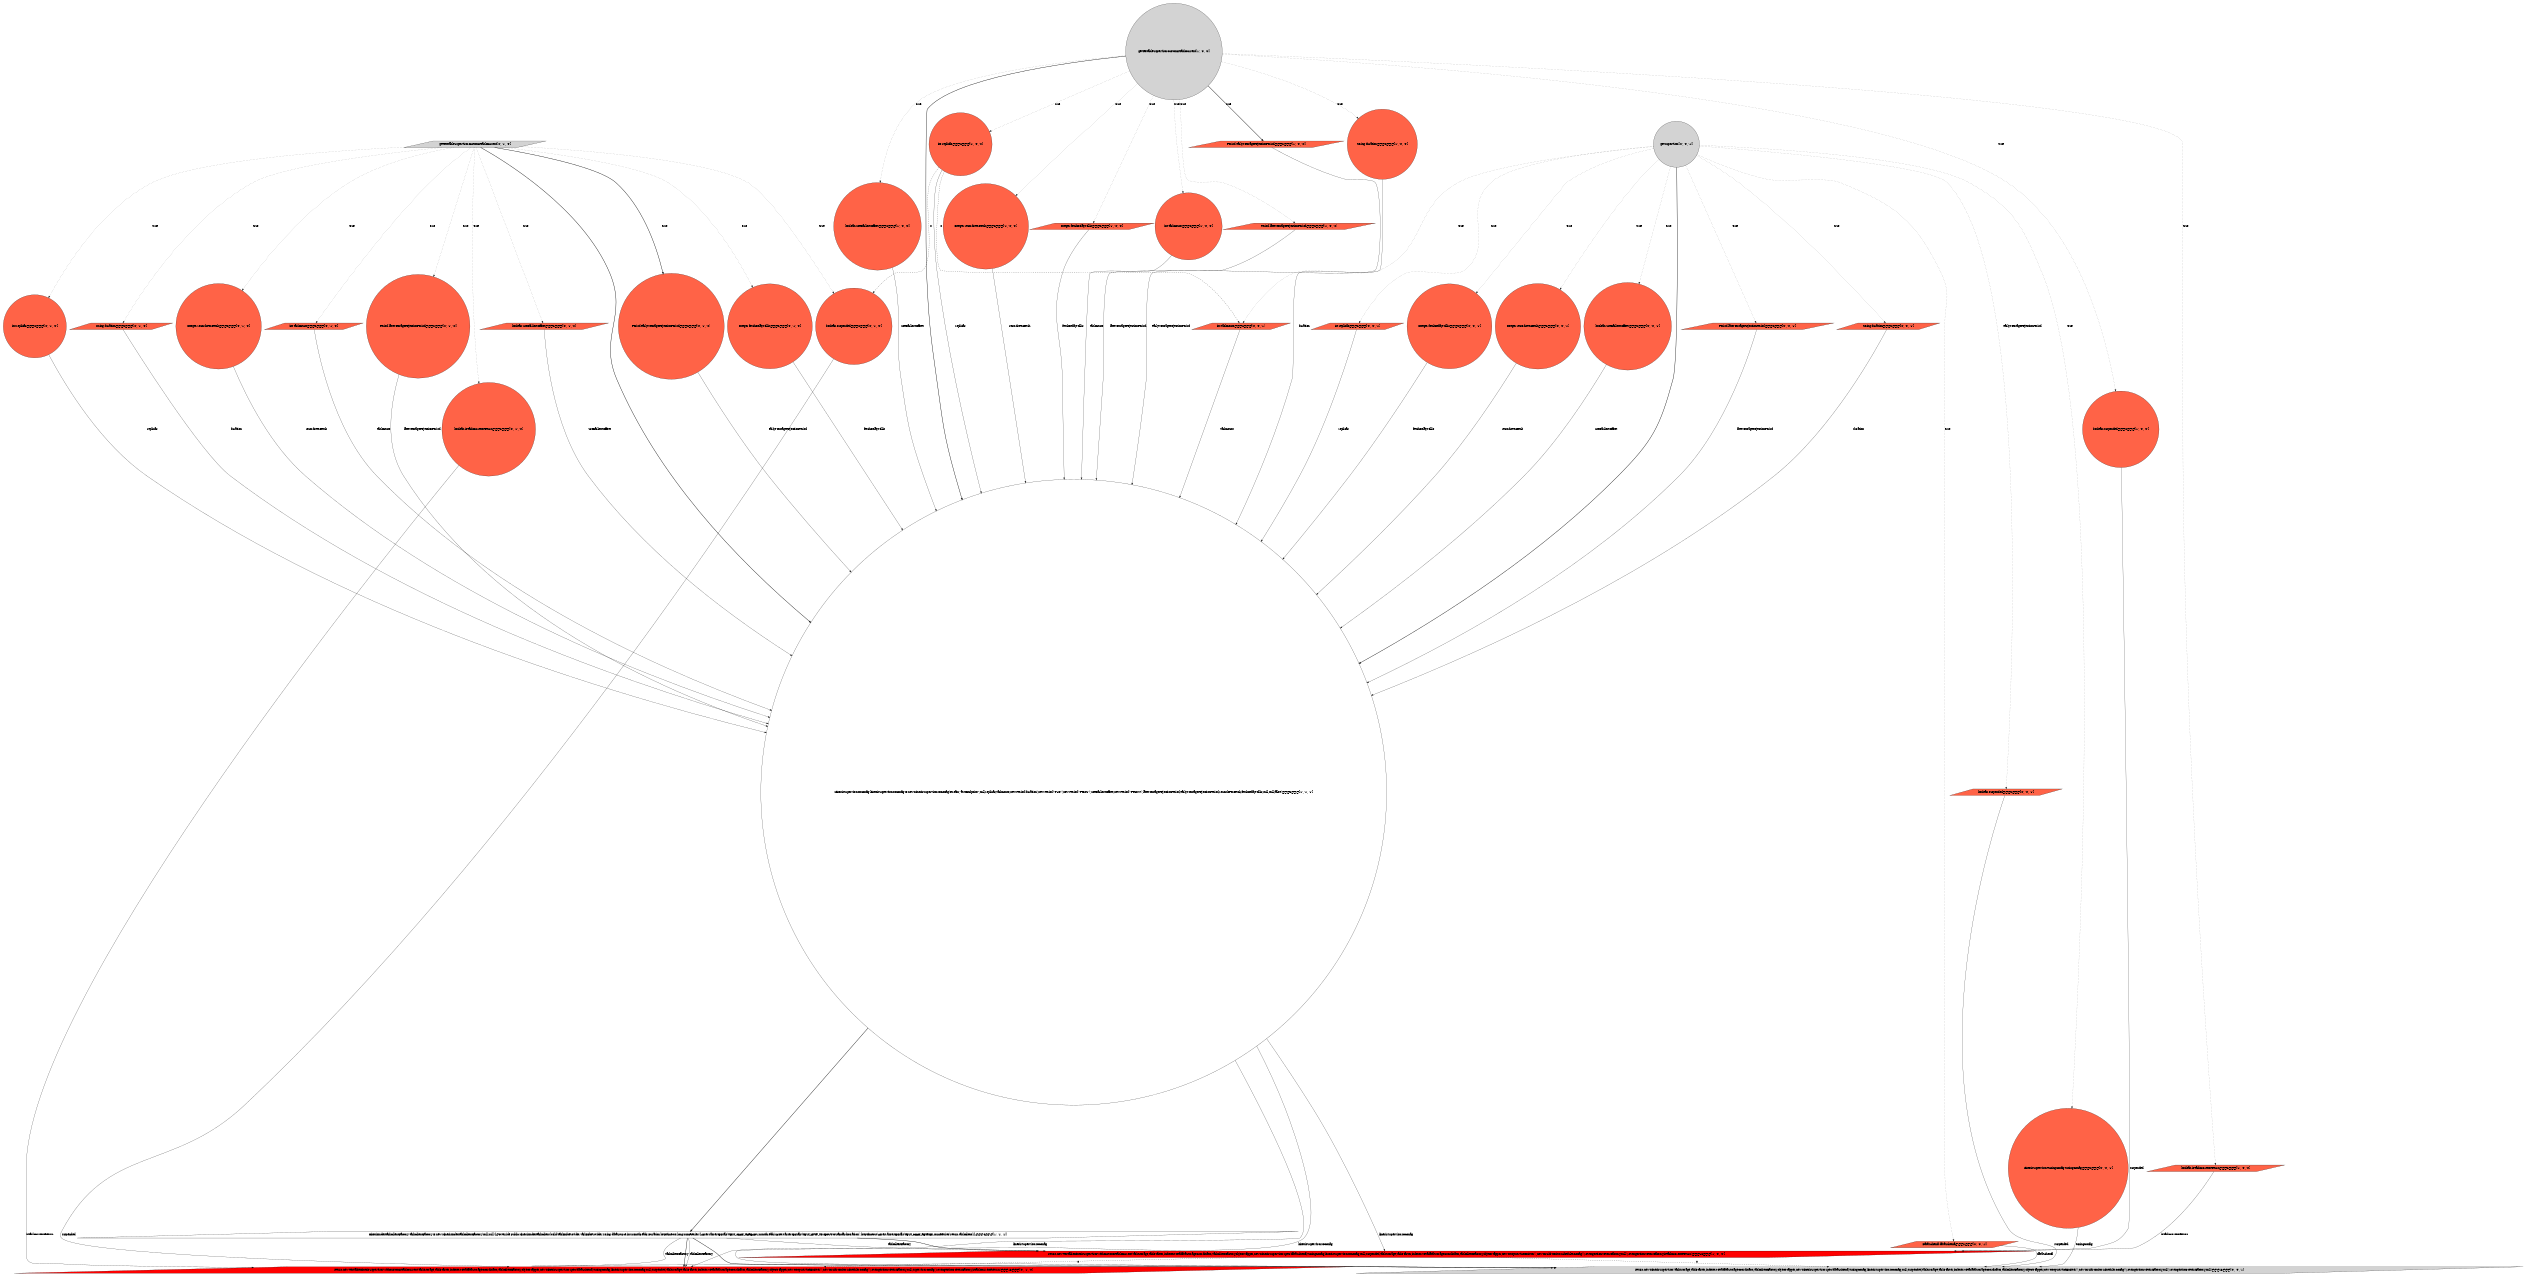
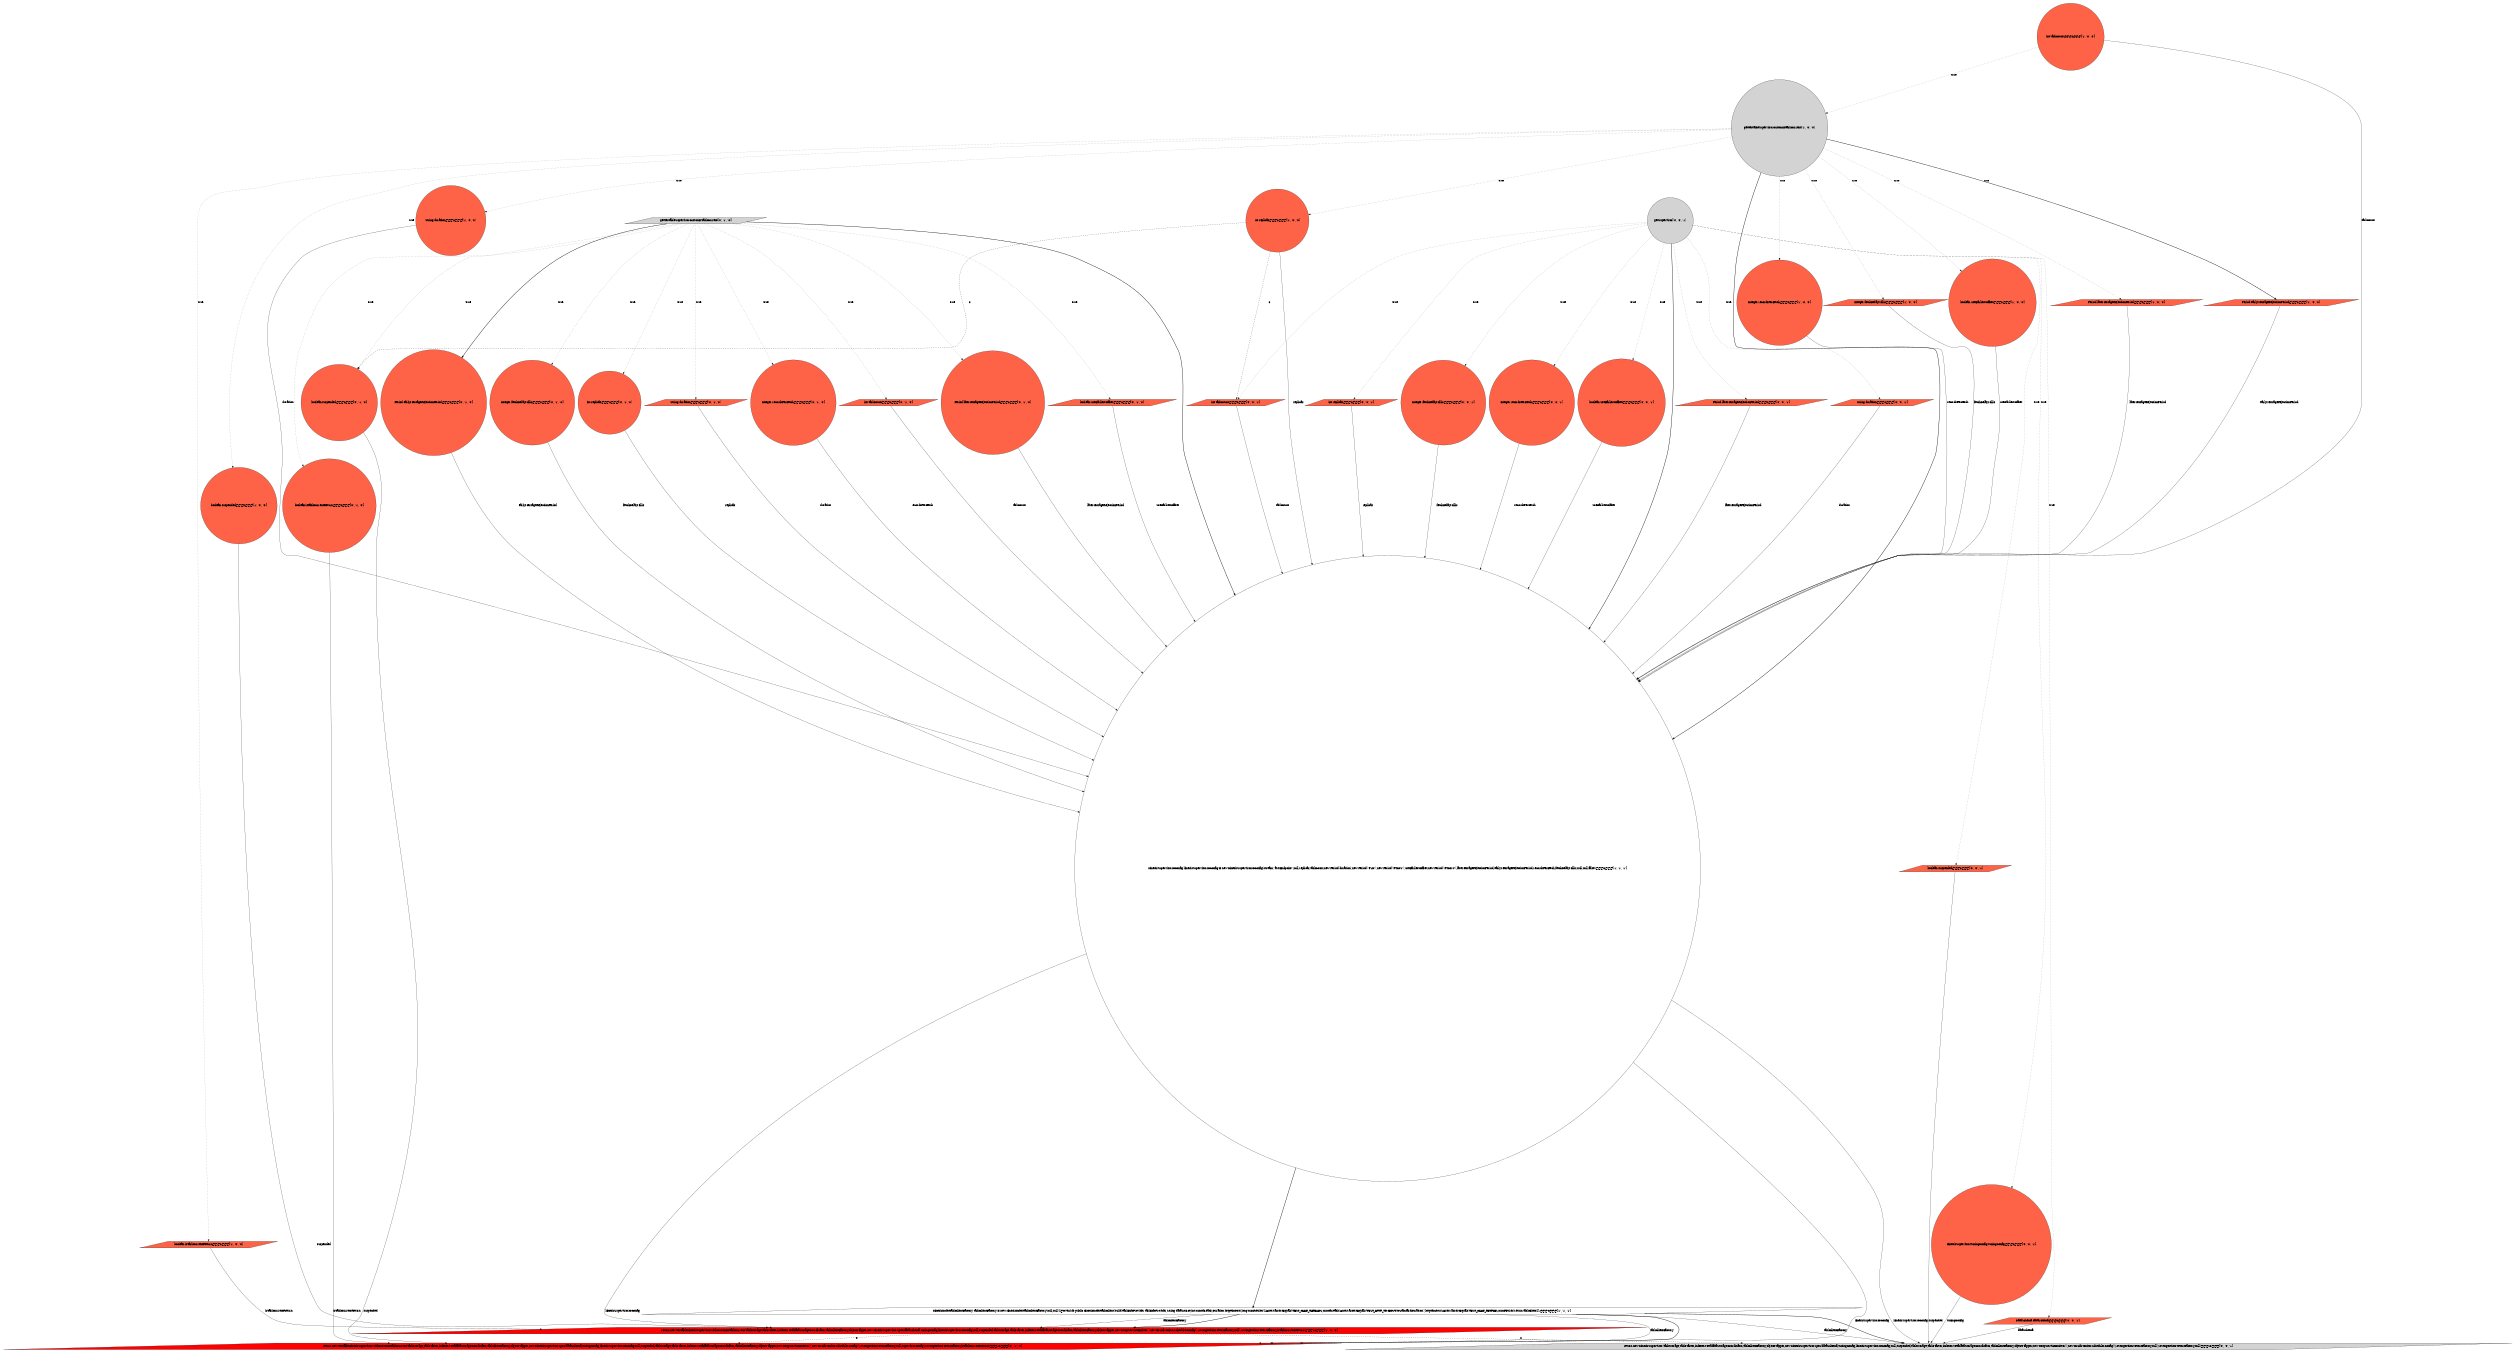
edge "getTestableSupervisorCustomIsTaskCurrent['1', '0', '0']" -> "int taskCount@@@2@@@['1', '0', '0']": reversed
edge "getSupervisor['0', '0', '1']" -> "boolean suspended@@@2@@@['0', '0', '1']": label "earlyMessageRejectionPeriod" -> "true"
